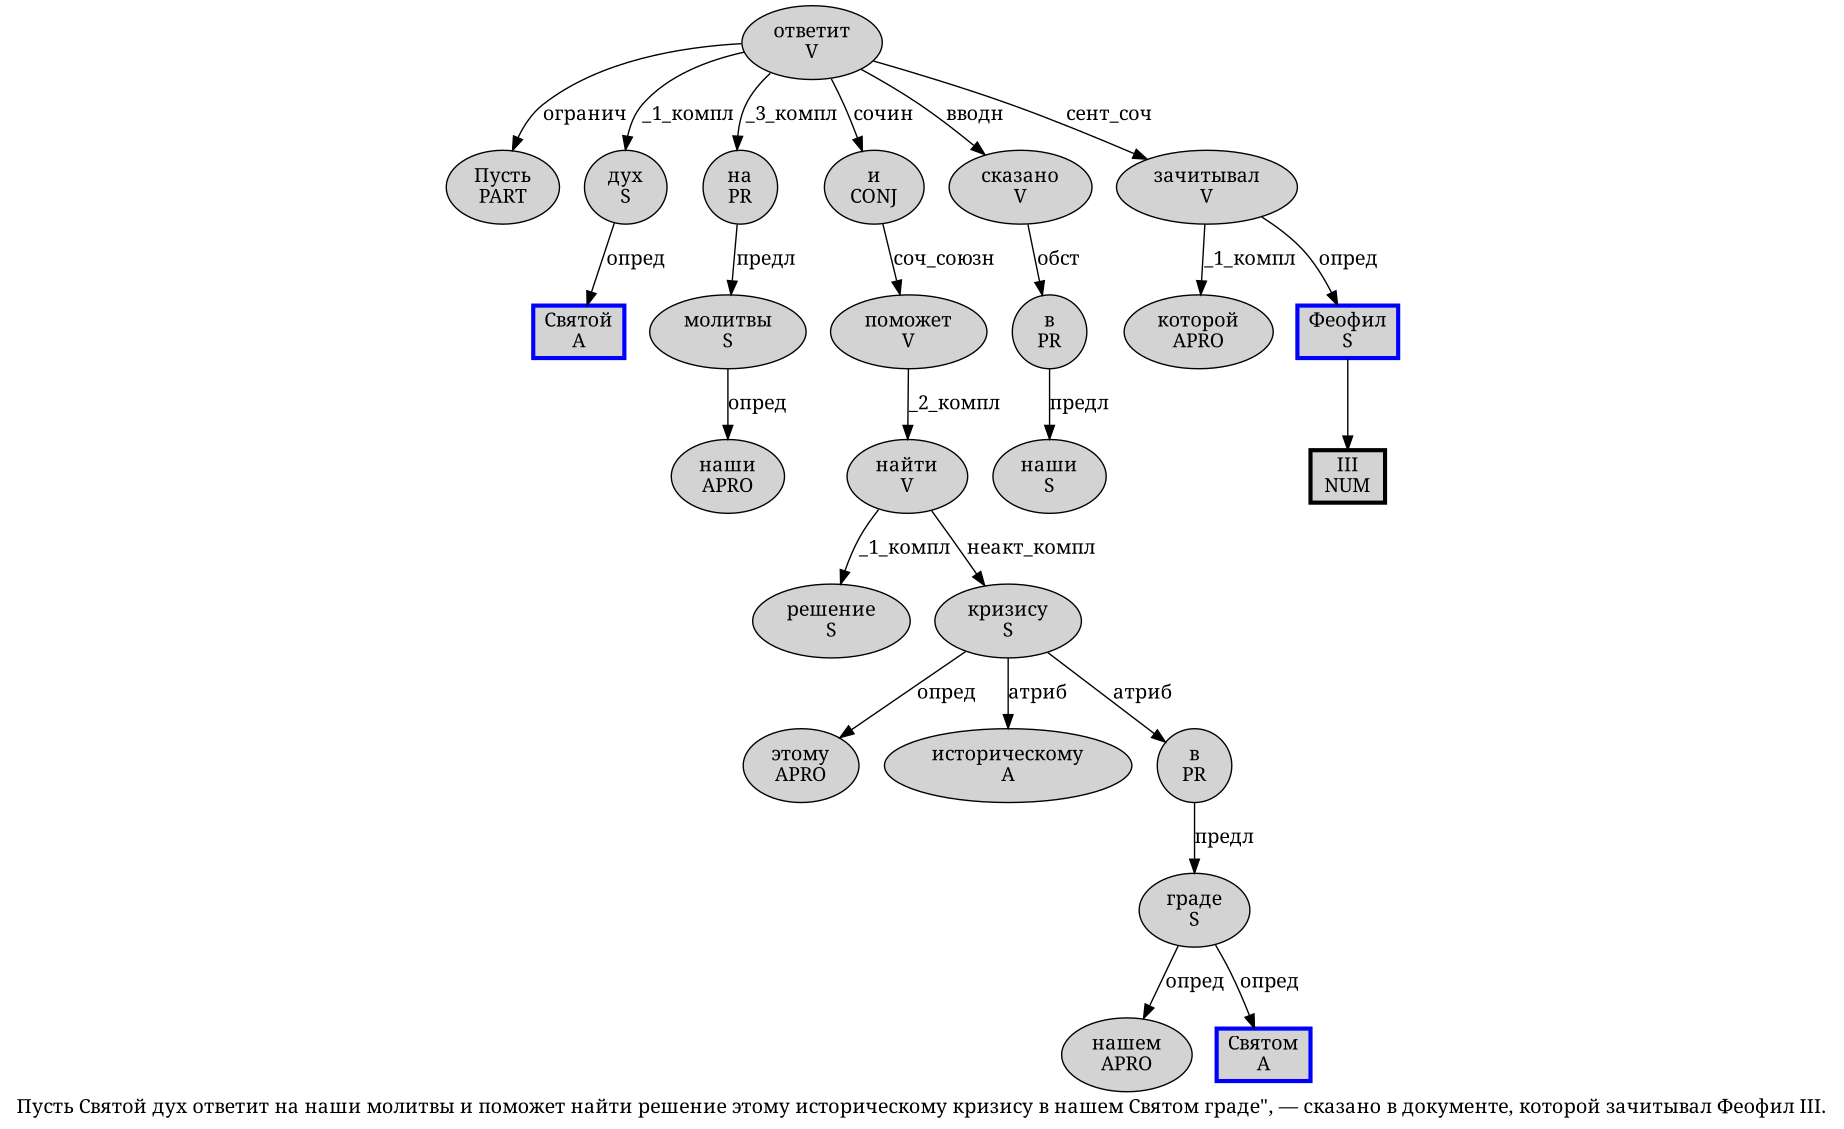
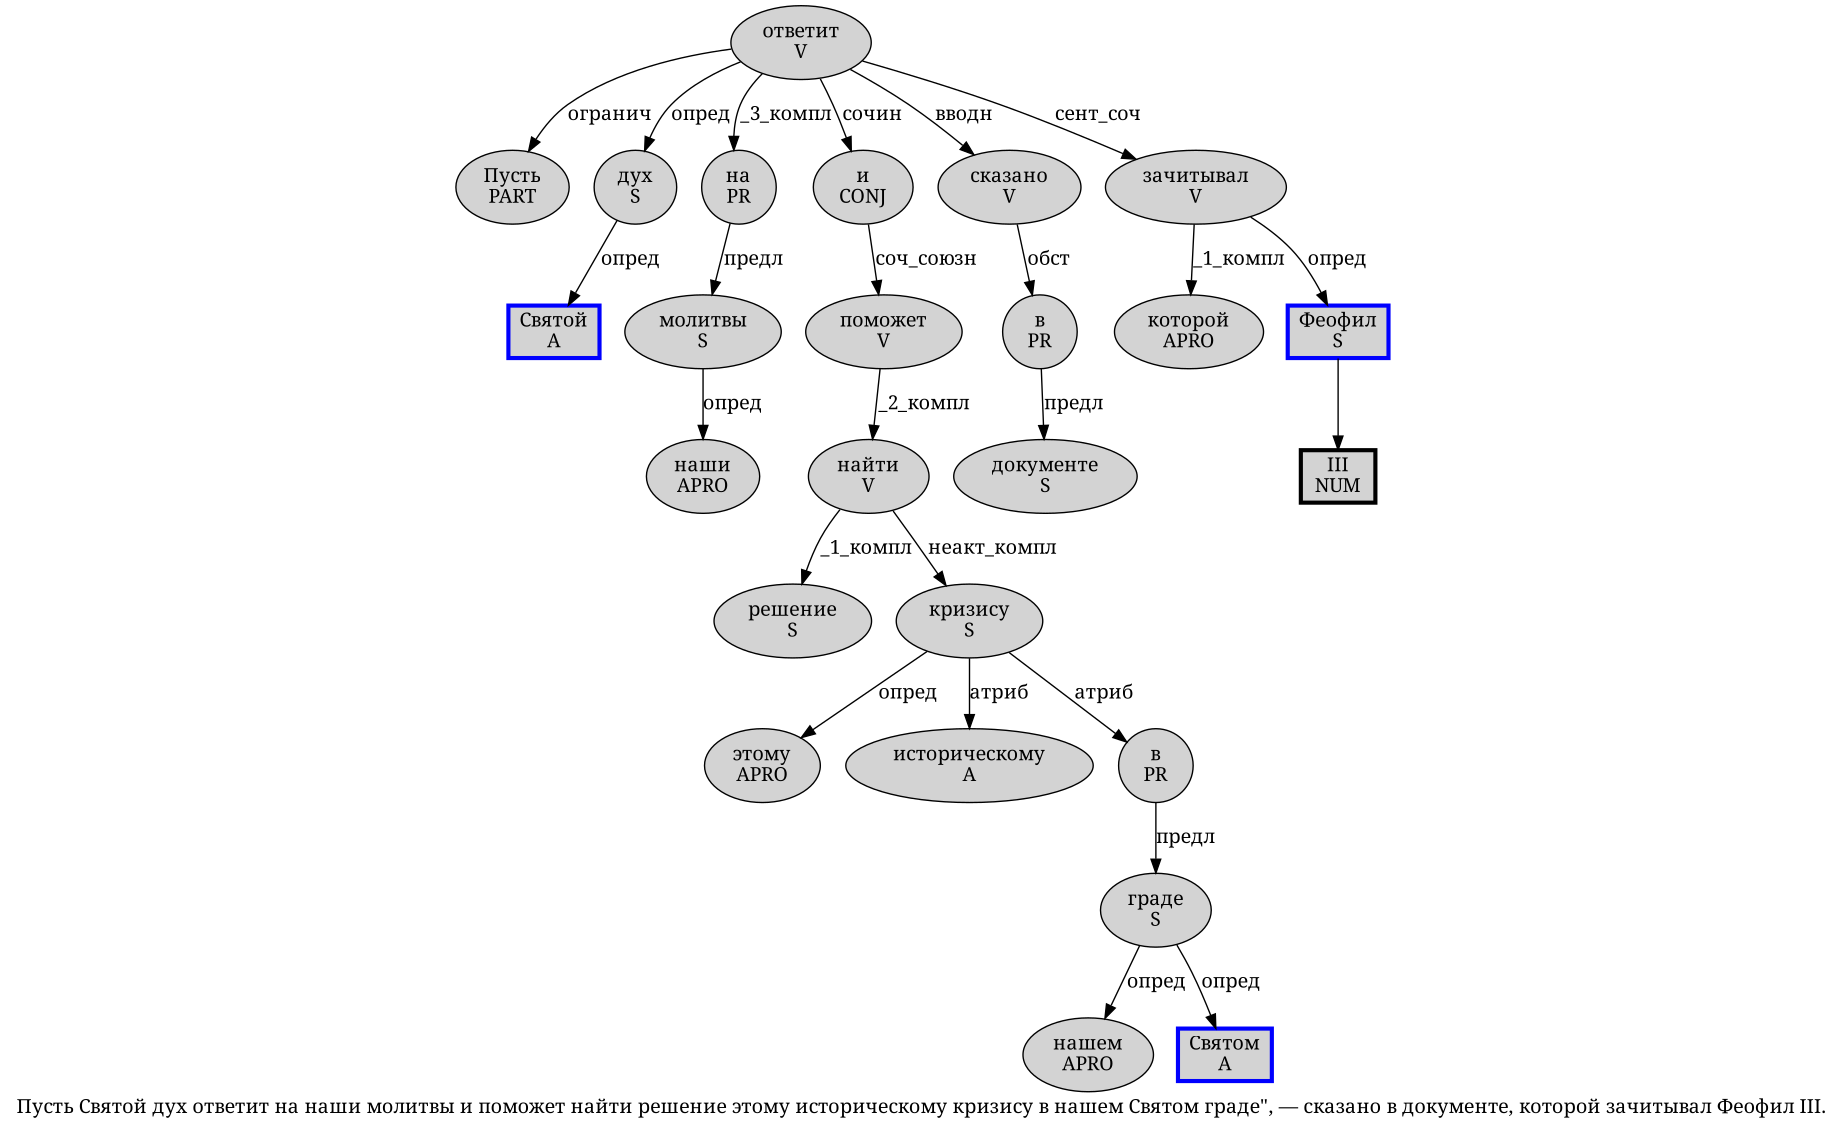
edge "ответит V" -> "дух S": label "_1_компл" -> "опред"
node "наши S": label "наши S" -> "документе S"
